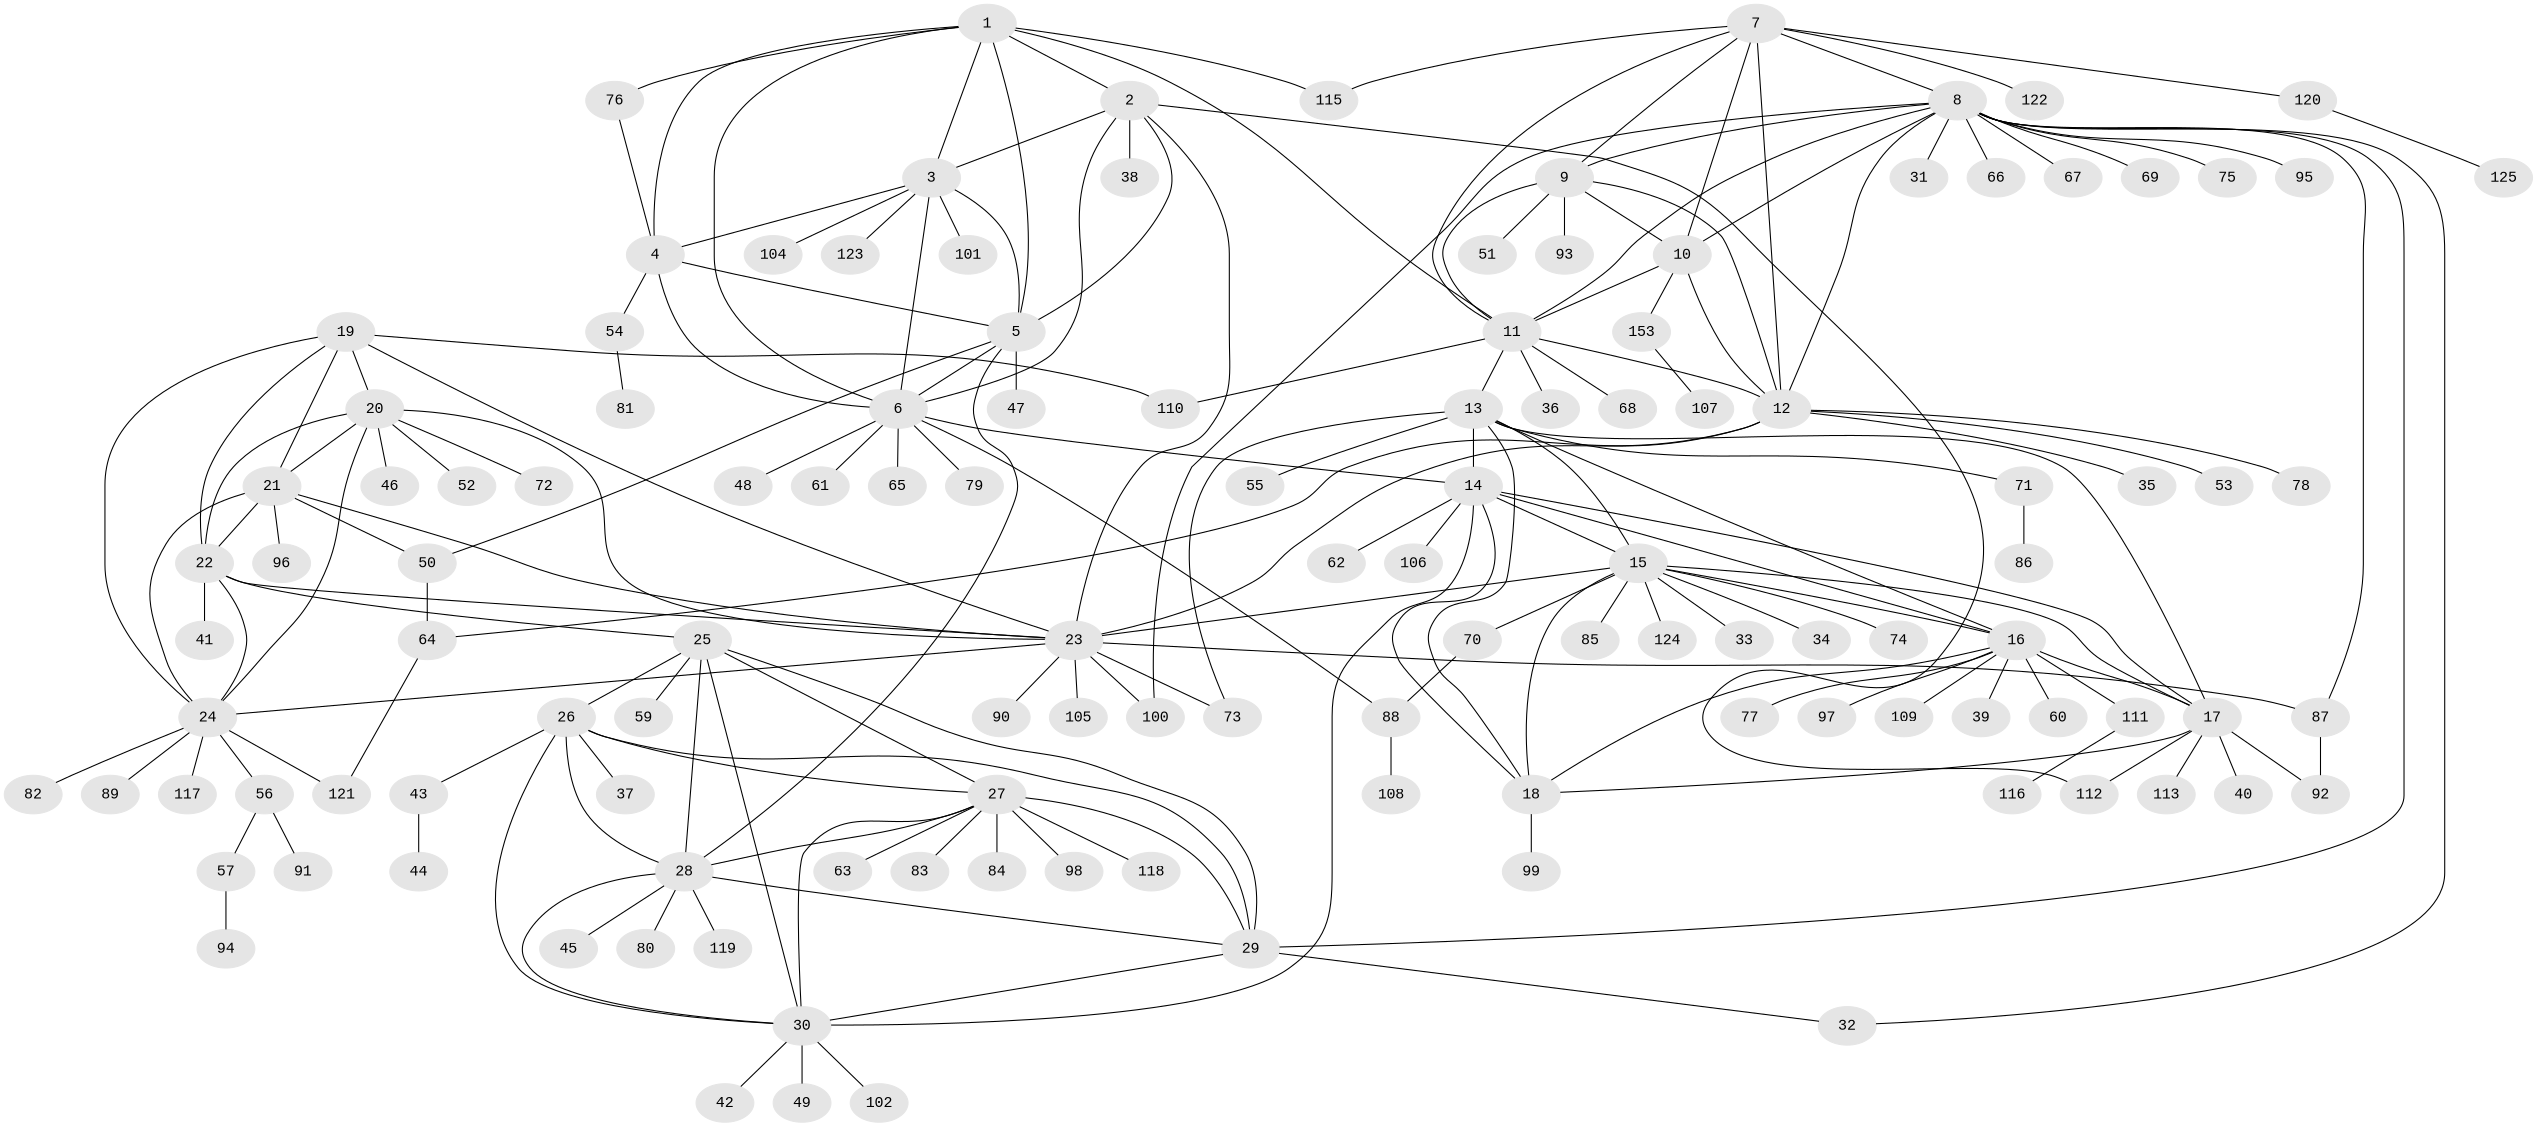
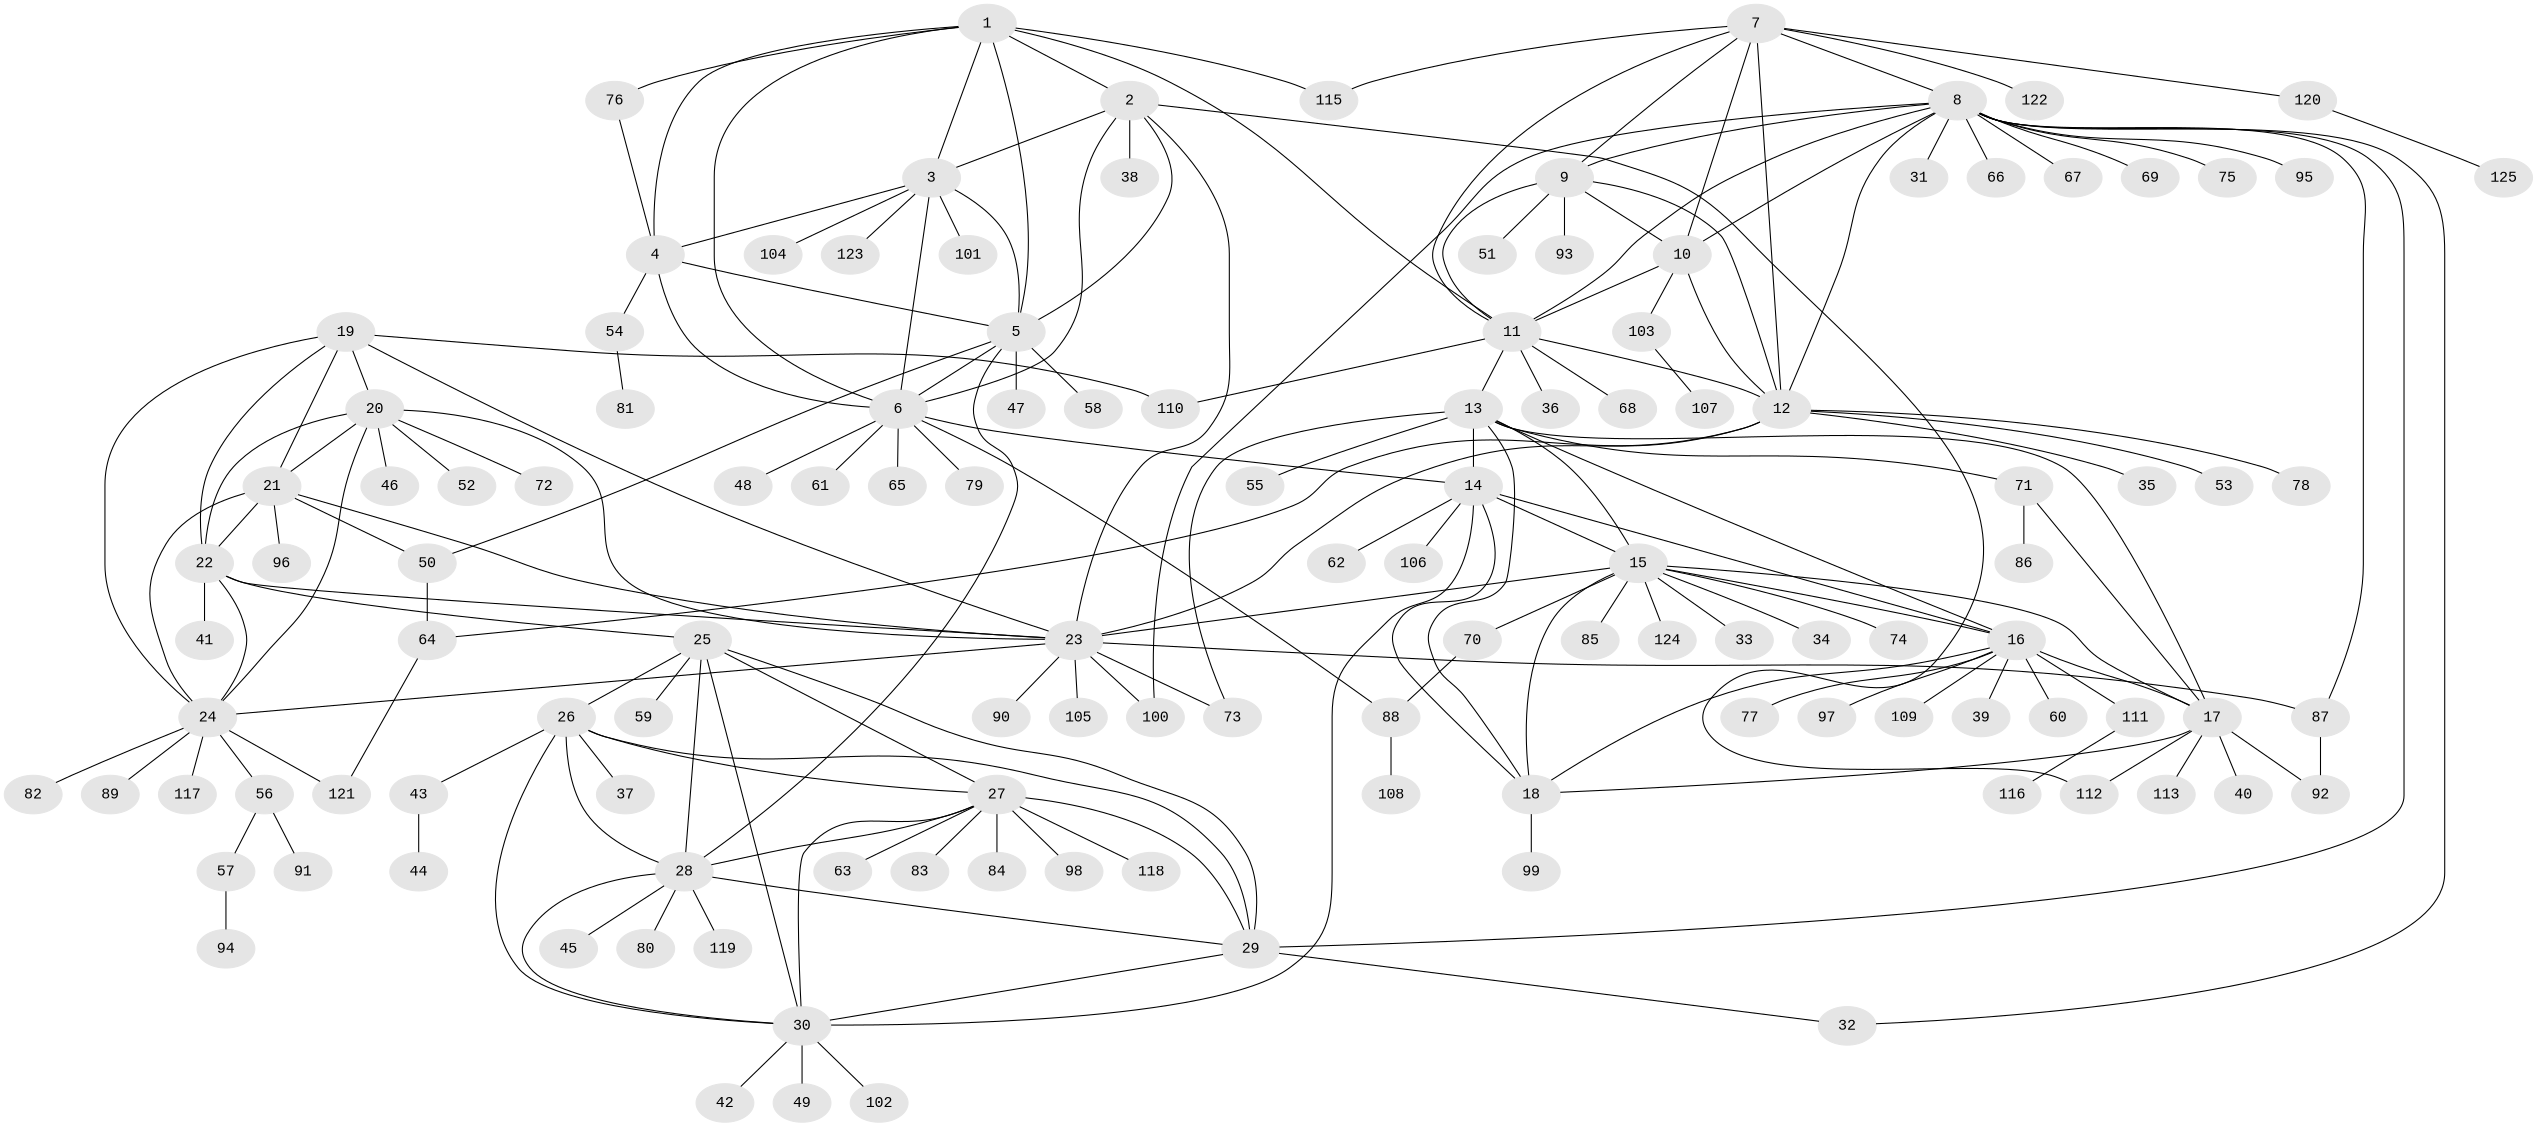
node "153": label "153" -> "103"
node "58": added
edge "14" -- "17": now "71" -- "17"
